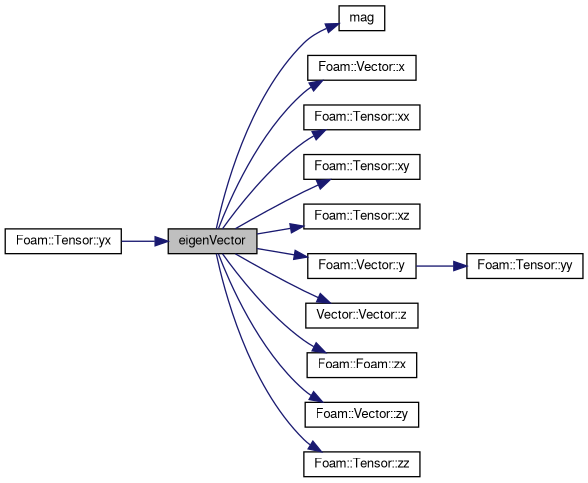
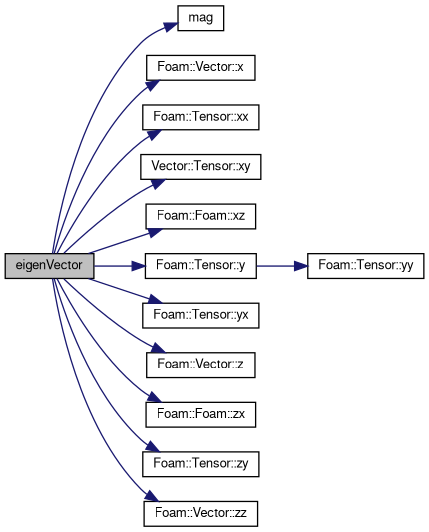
node "Foam::Tensor::xy": label "Foam::Tensor::xy" -> "Vector::Tensor::xy"
node "Foam::Tensor::xz": label "Foam::Tensor::xz" -> "Foam::Foam::xz"
edge "Foam::Tensor::yx" -> "eigenVector": reversed
node "Foam::Vector::y": label "Foam::Vector::y" -> "Foam::Tensor::y"
node "Vector::Vector::z": label "Vector::Vector::z" -> "Foam::Vector::z"
node "Foam::Vector::zy": label "Foam::Vector::zy" -> "Foam::Tensor::zy"
node "Foam::Tensor::zz": label "Foam::Tensor::zz" -> "Foam::Vector::zz"
